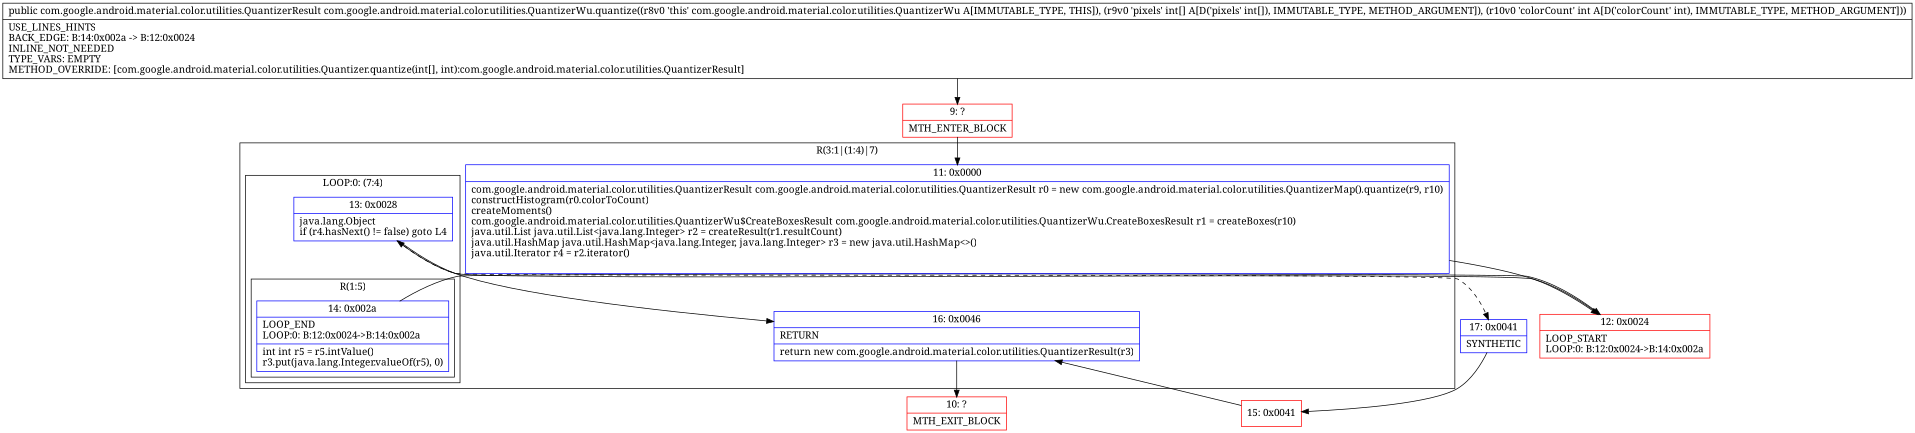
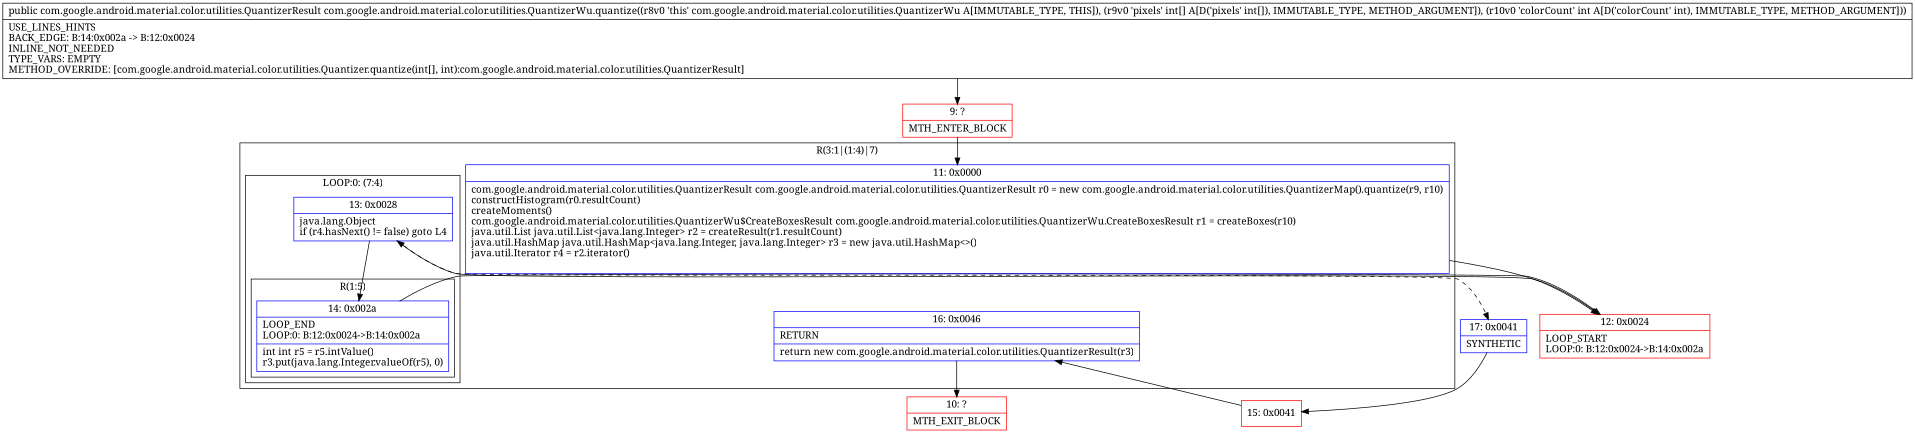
node "11: 0x0000": text "constructHistogram(r0.colorToCount)" -> "constructHistogram(r0.resultCount)"
edge "13: 0x0028" -> "16: 0x0046": now "13: 0x0028" -> "14: 0x002a"
